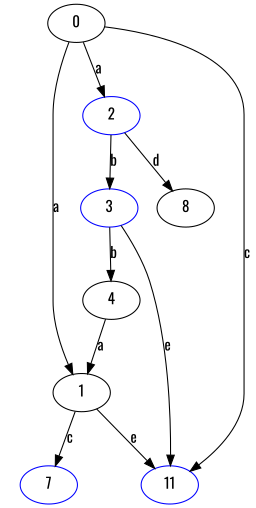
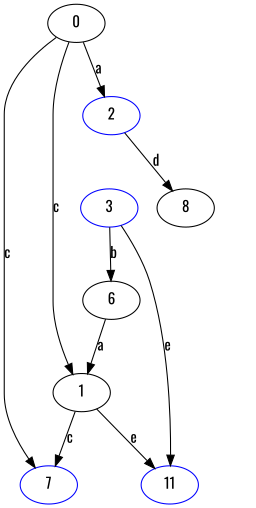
edge "2" -> "3": removed, label "b"
edge "0" -> "1": label "a" -> "c"
edge "0" -> "11": now "0" -> "7"
node "4": label "4" -> "6"
